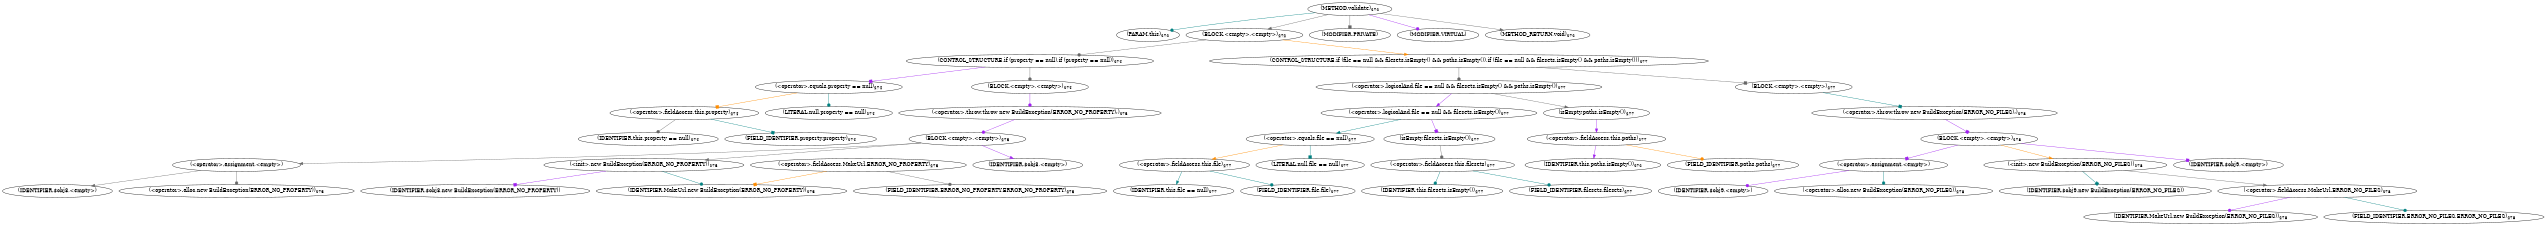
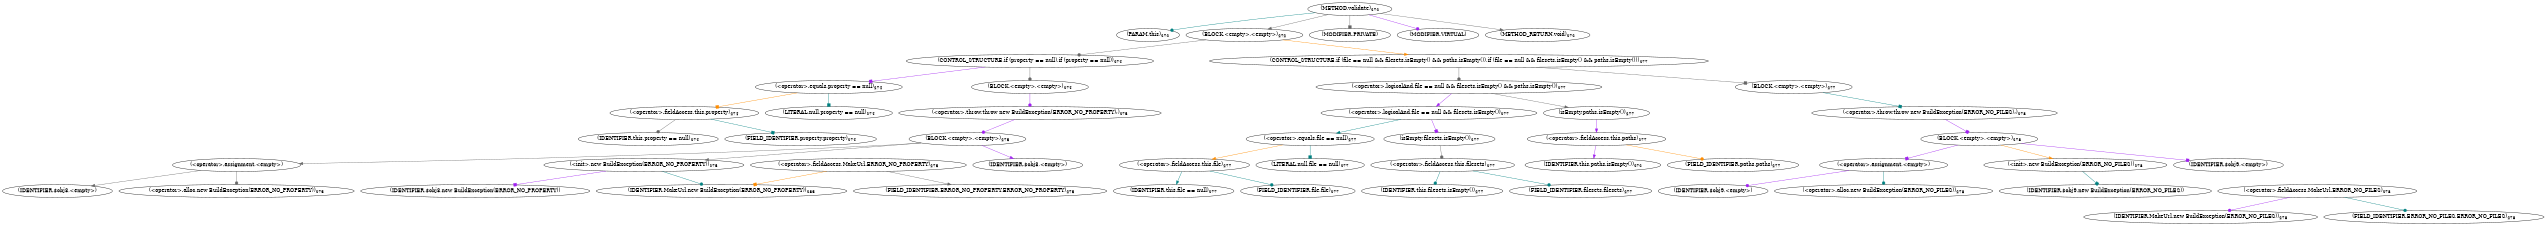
edge "(<operator>.equals,property == null)" -> "(LITERAL,null,property == null)": arrowhead dot -> box
edge "(<operator>.fieldAccess,MakeUrl.ERROR_NO_PROPERTY)" -> "(FIELD_IDENTIFIER,ERROR_NO_PROPERTY,ERROR_NO_PROPERTY)": arrowhead dot -> normal
edge "(<init>,new BuildException(ERROR_NO_FILES))" -> "(<operator>.fieldAccess,MakeUrl.ERROR_NO_FILES)": removed
node "(IDENTIFIER,MakeUrl,new BuildException(ERROR_NO_PROPERTY))": text "275" -> "285"
